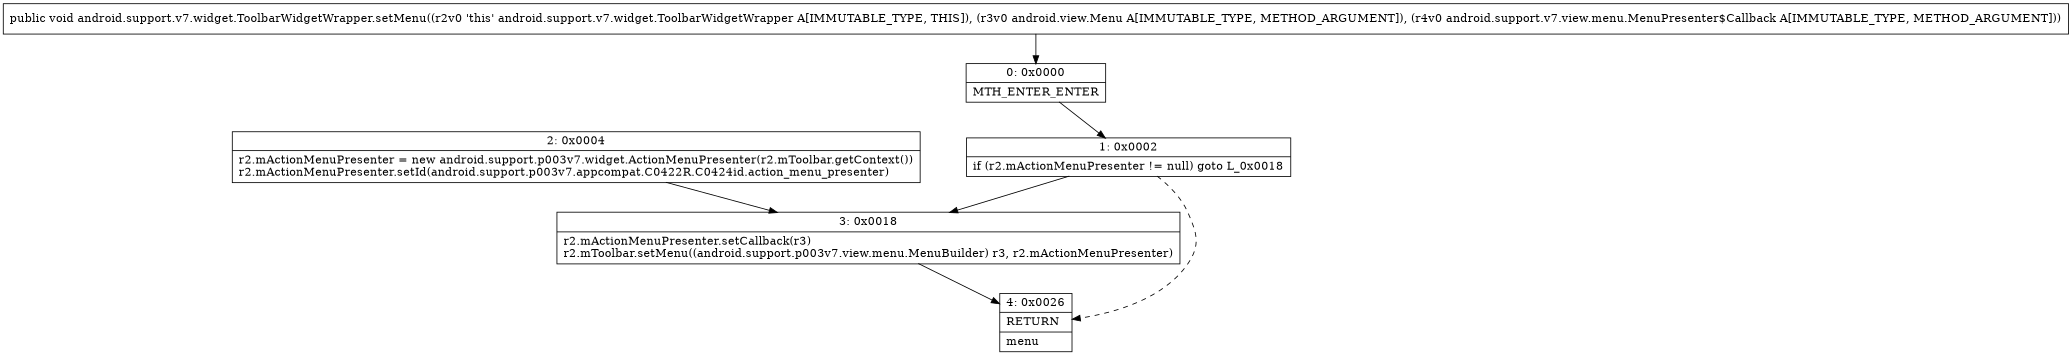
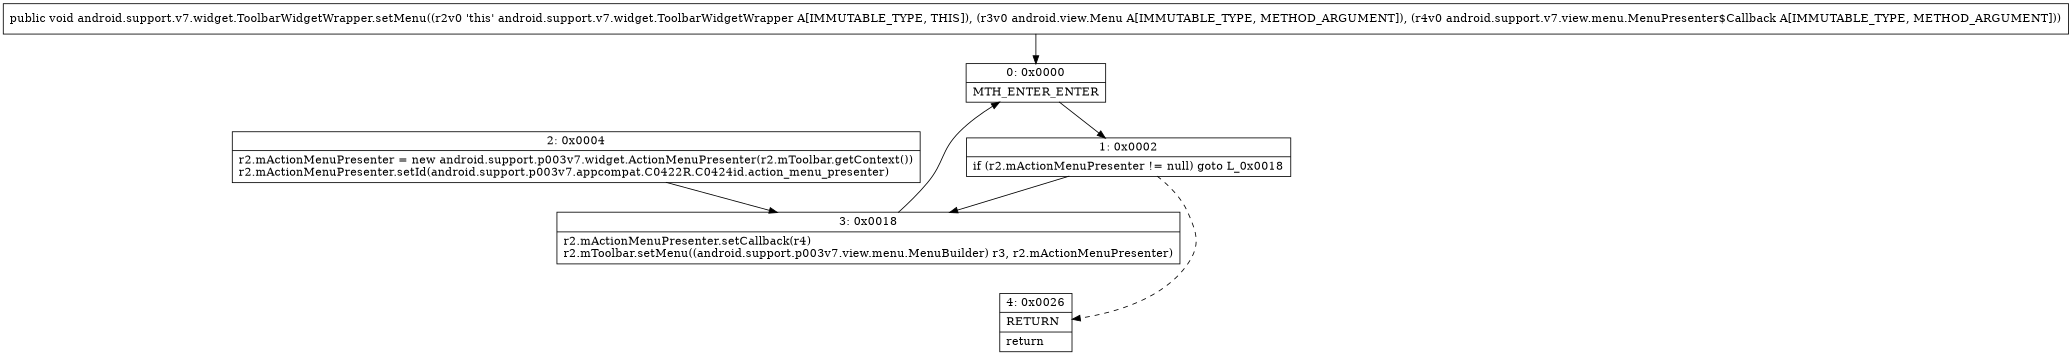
node "3: 0x0018": text "r2.mActionMenuPresenter.setCallback(r3)" -> "r2.mActionMenuPresenter.setCallback(r4)"
edge "3: 0x0018" -> "4: 0x0026": now "3: 0x0018" -> "0: 0x0000"
node "4: 0x0026": text "menu" -> "return"
